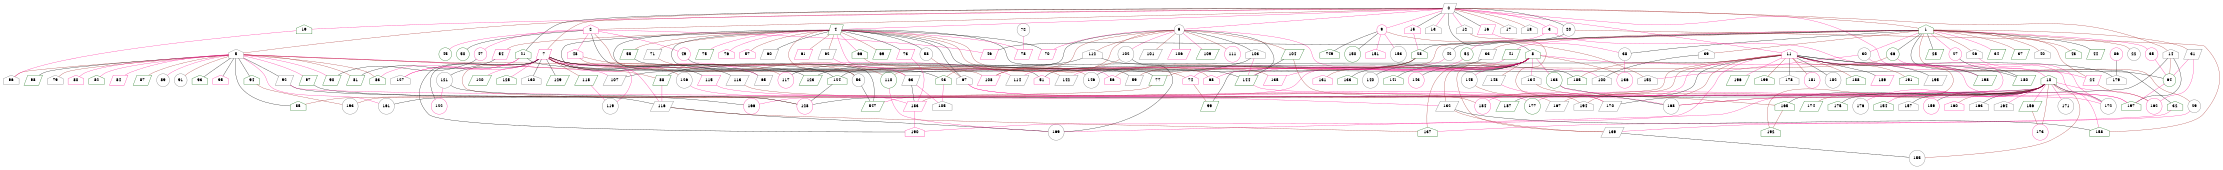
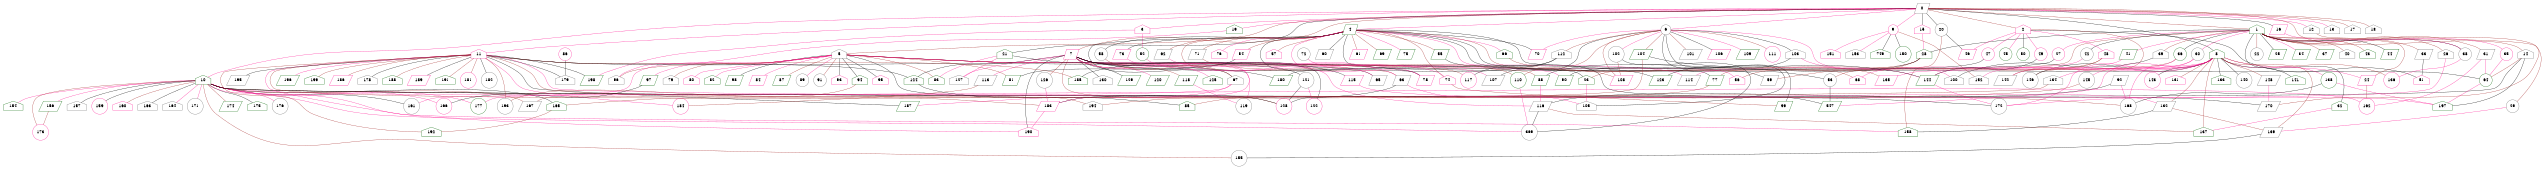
node "153": shape circle -> house
edge "5" -- "92": now "5" -- "78"
edge "7" -- "113": color black -> deeppink
node "93": color darkgreen -> deeppink
node "186": added
edge "6" -- "105": added
node "169": label "169" -> "369"
